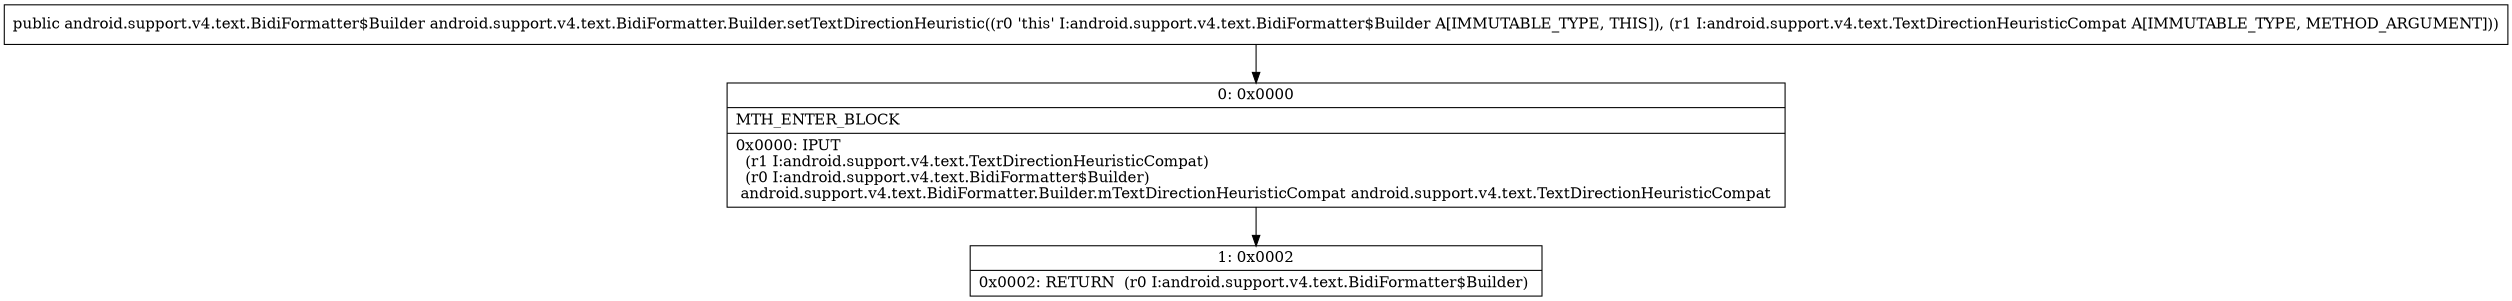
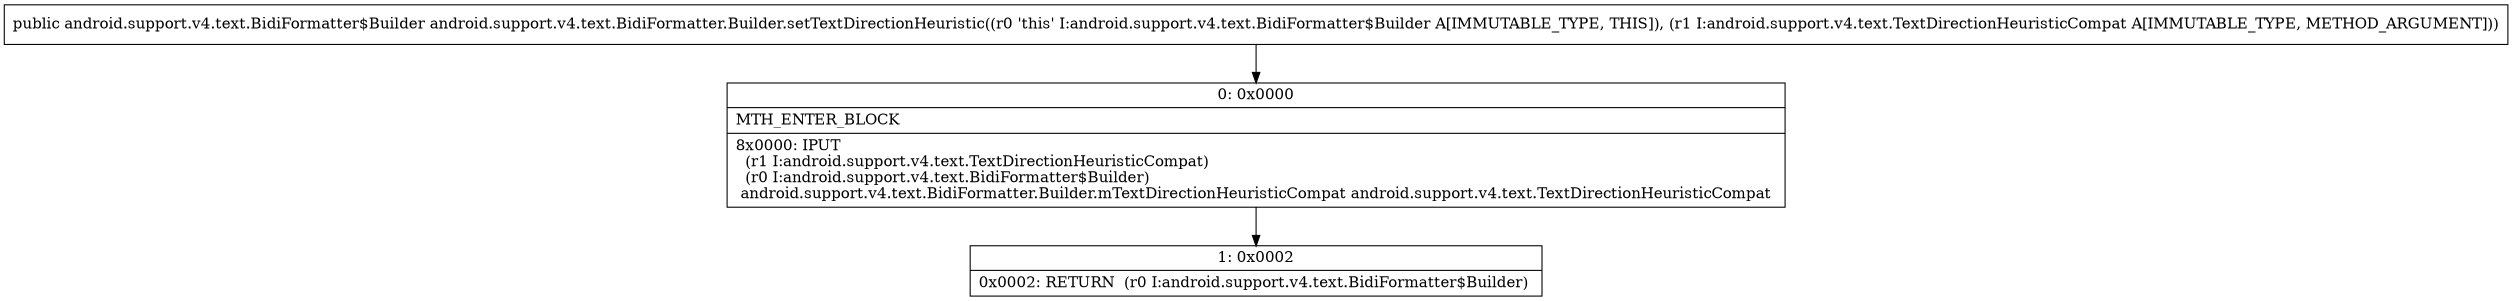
node "0: 0x0000": text "0x0000: IPUT" -> "8x0000: IPUT"
